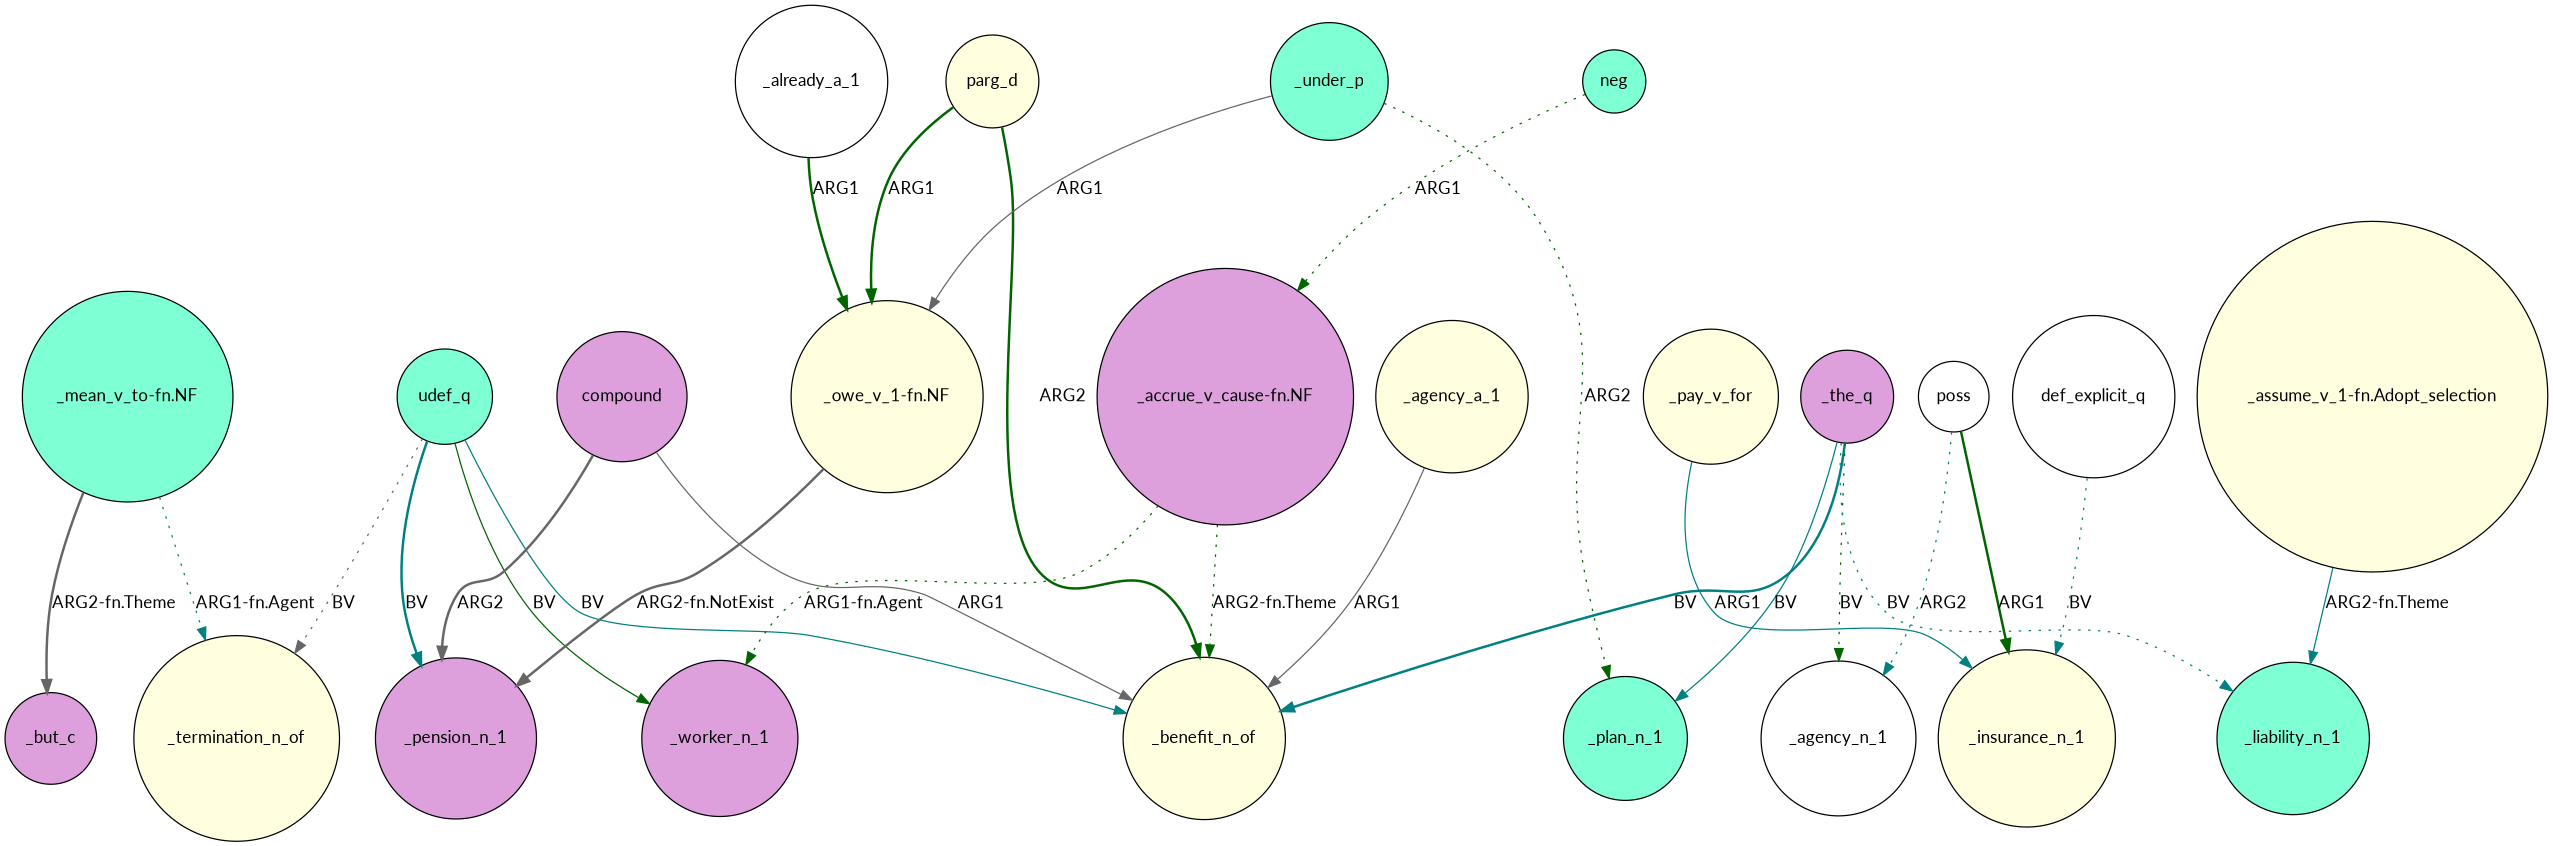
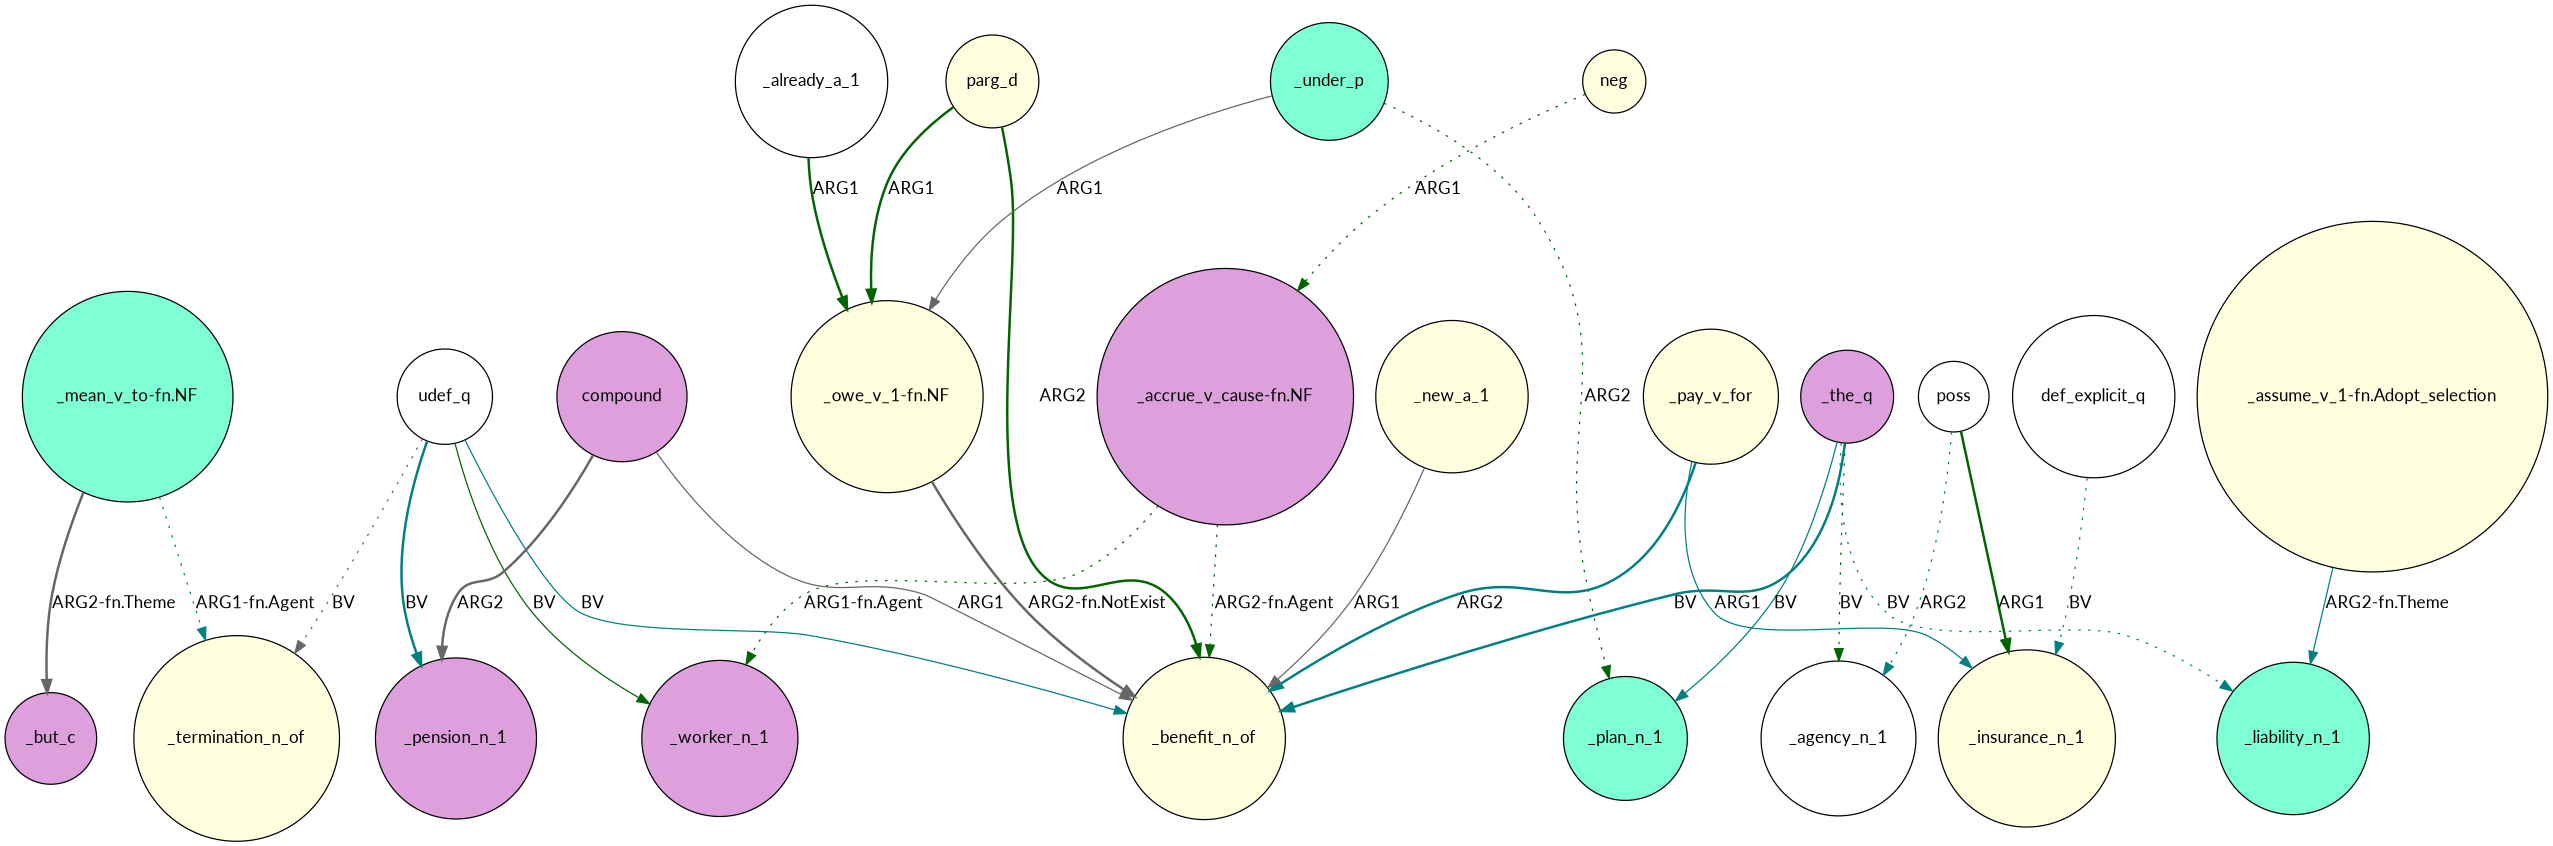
node "neg": fillcolor aquamarine -> lightyellow
node "udef_q": fillcolor aquamarine -> white
node "_agency_a_1": label "_agency_a_1" -> "_new_a_1"
edge "_owe_v_1-fn.NF" -> "_pension_n_1": now "_owe_v_1-fn.NF" -> "_benefit_n_of"
edge "_pay_v_for" -> "_benefit_n_of": added, label "ARG2"
edge "_accrue_v_cause-fn.NF" -> "_benefit_n_of": label "ARG2-fn.Theme" -> "ARG2-fn.Agent"
